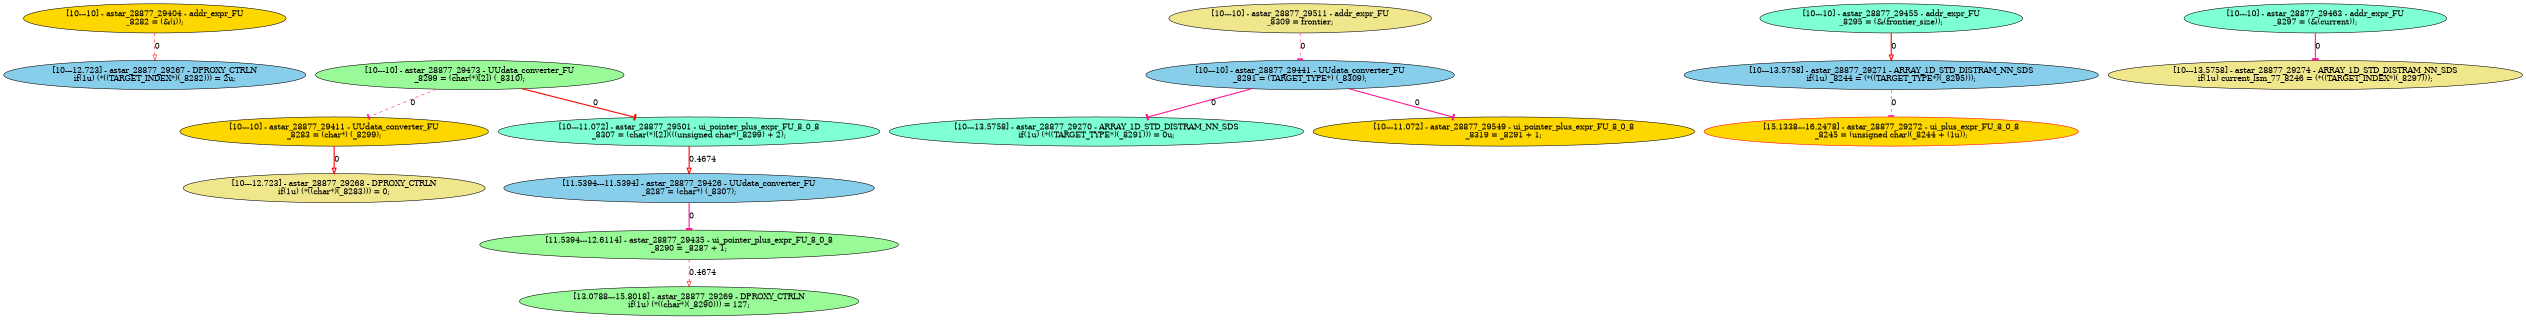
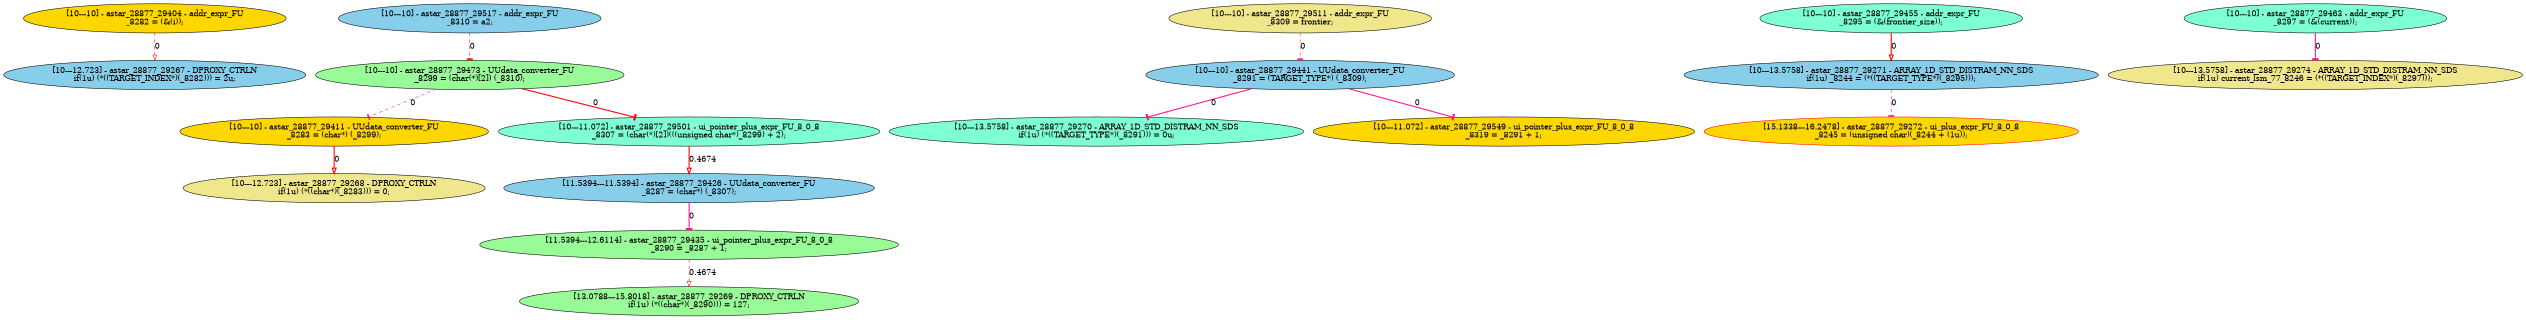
node "[10---10] - astar_28877_29517 - addr_expr_FU _8310 = a2;": added
